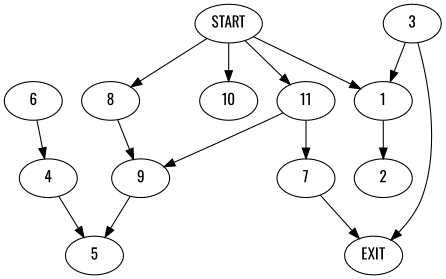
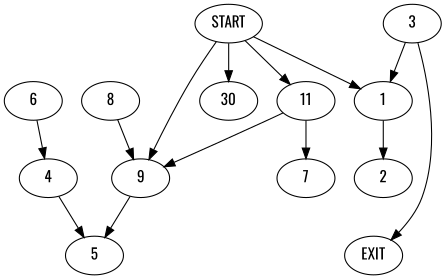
edge "START" -> "8": now "START" -> "9"
node "10": label "10" -> "30"
edge "7" -> "EXIT": removed
